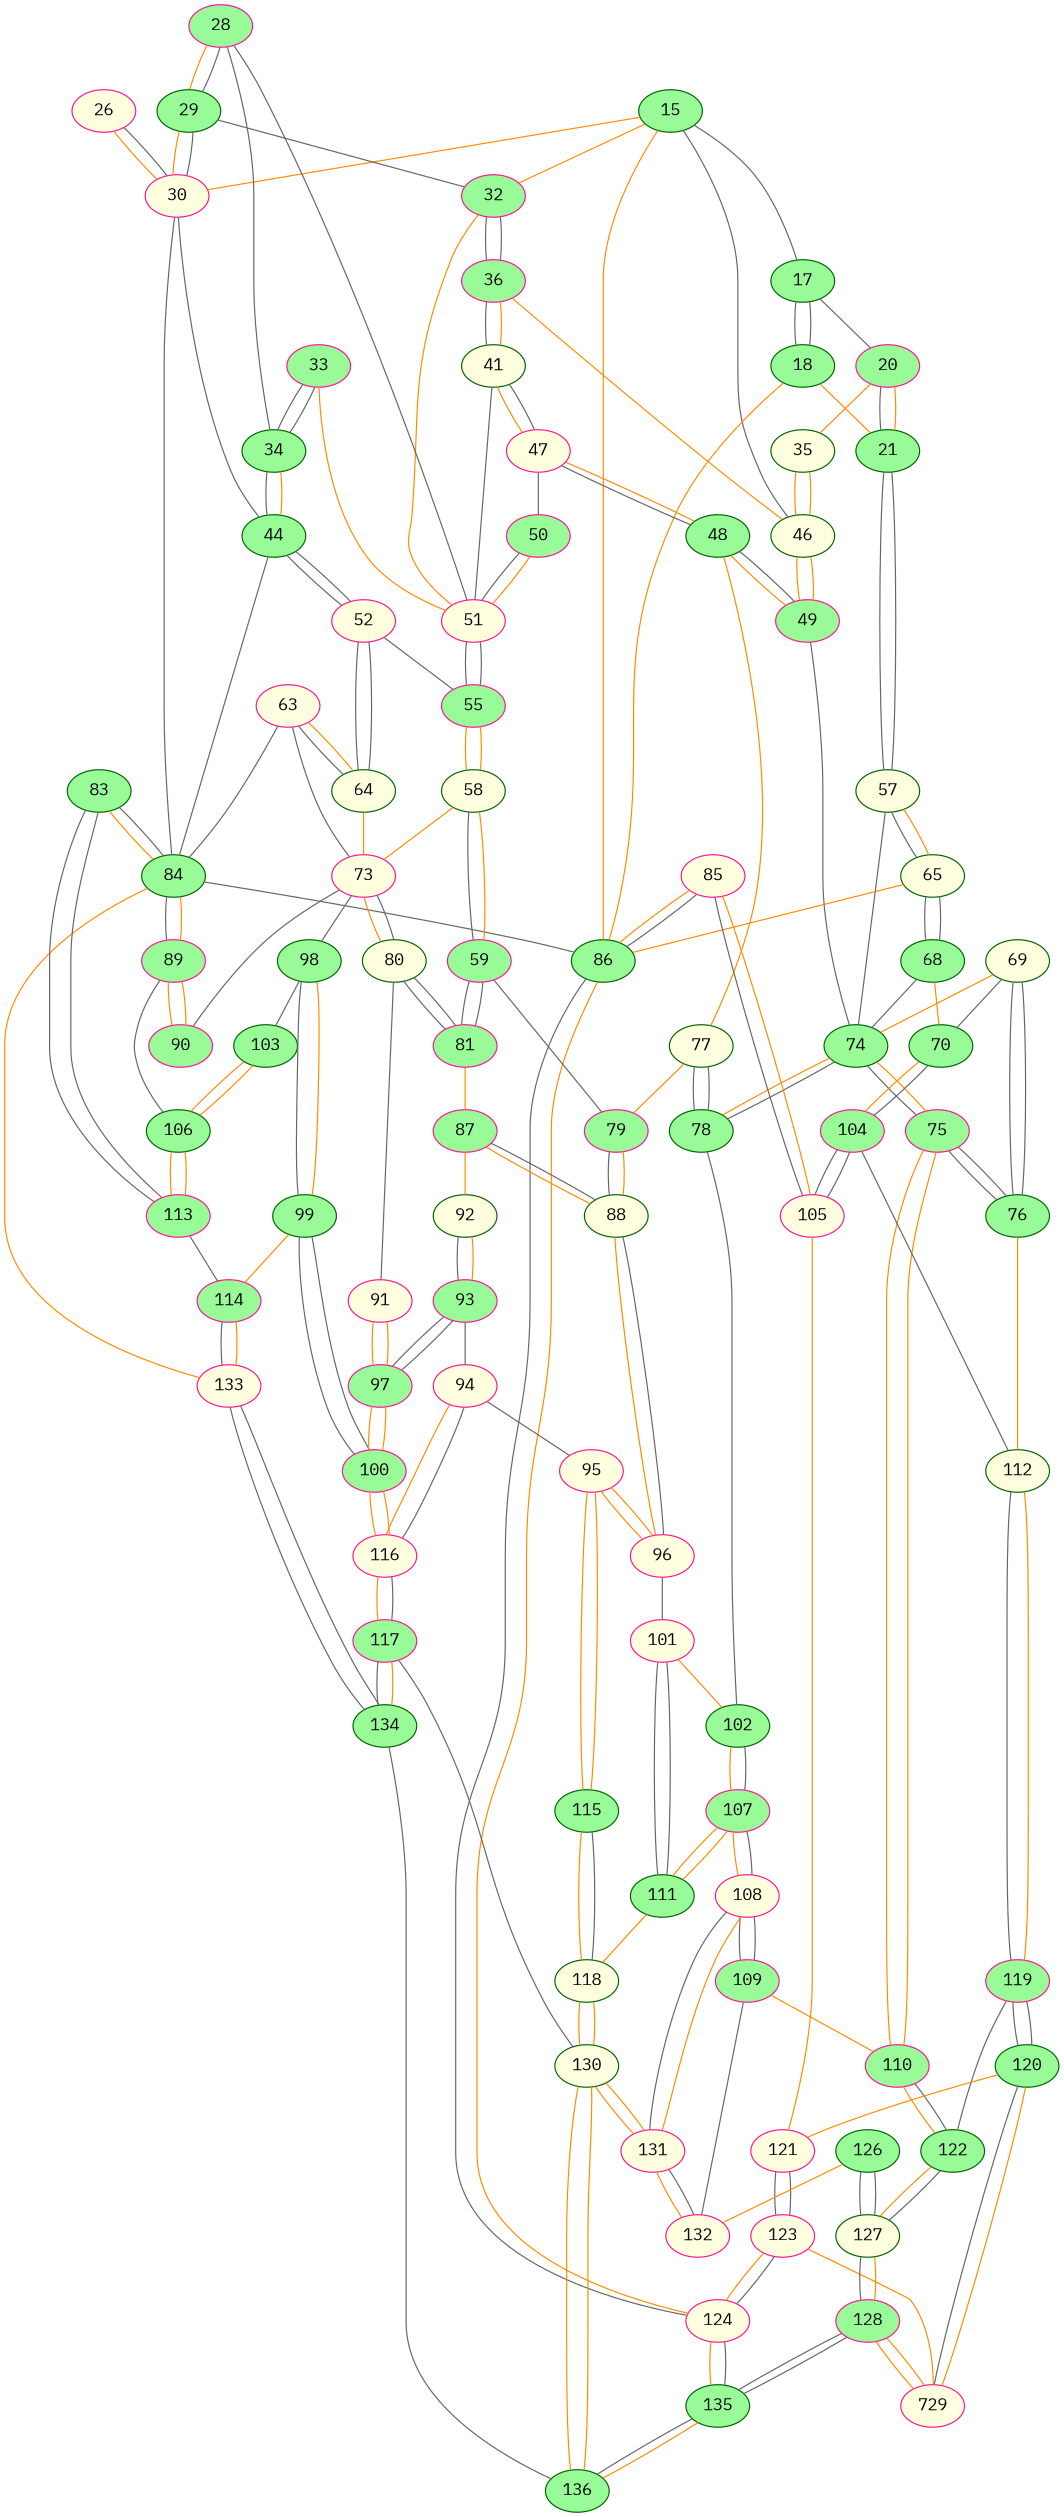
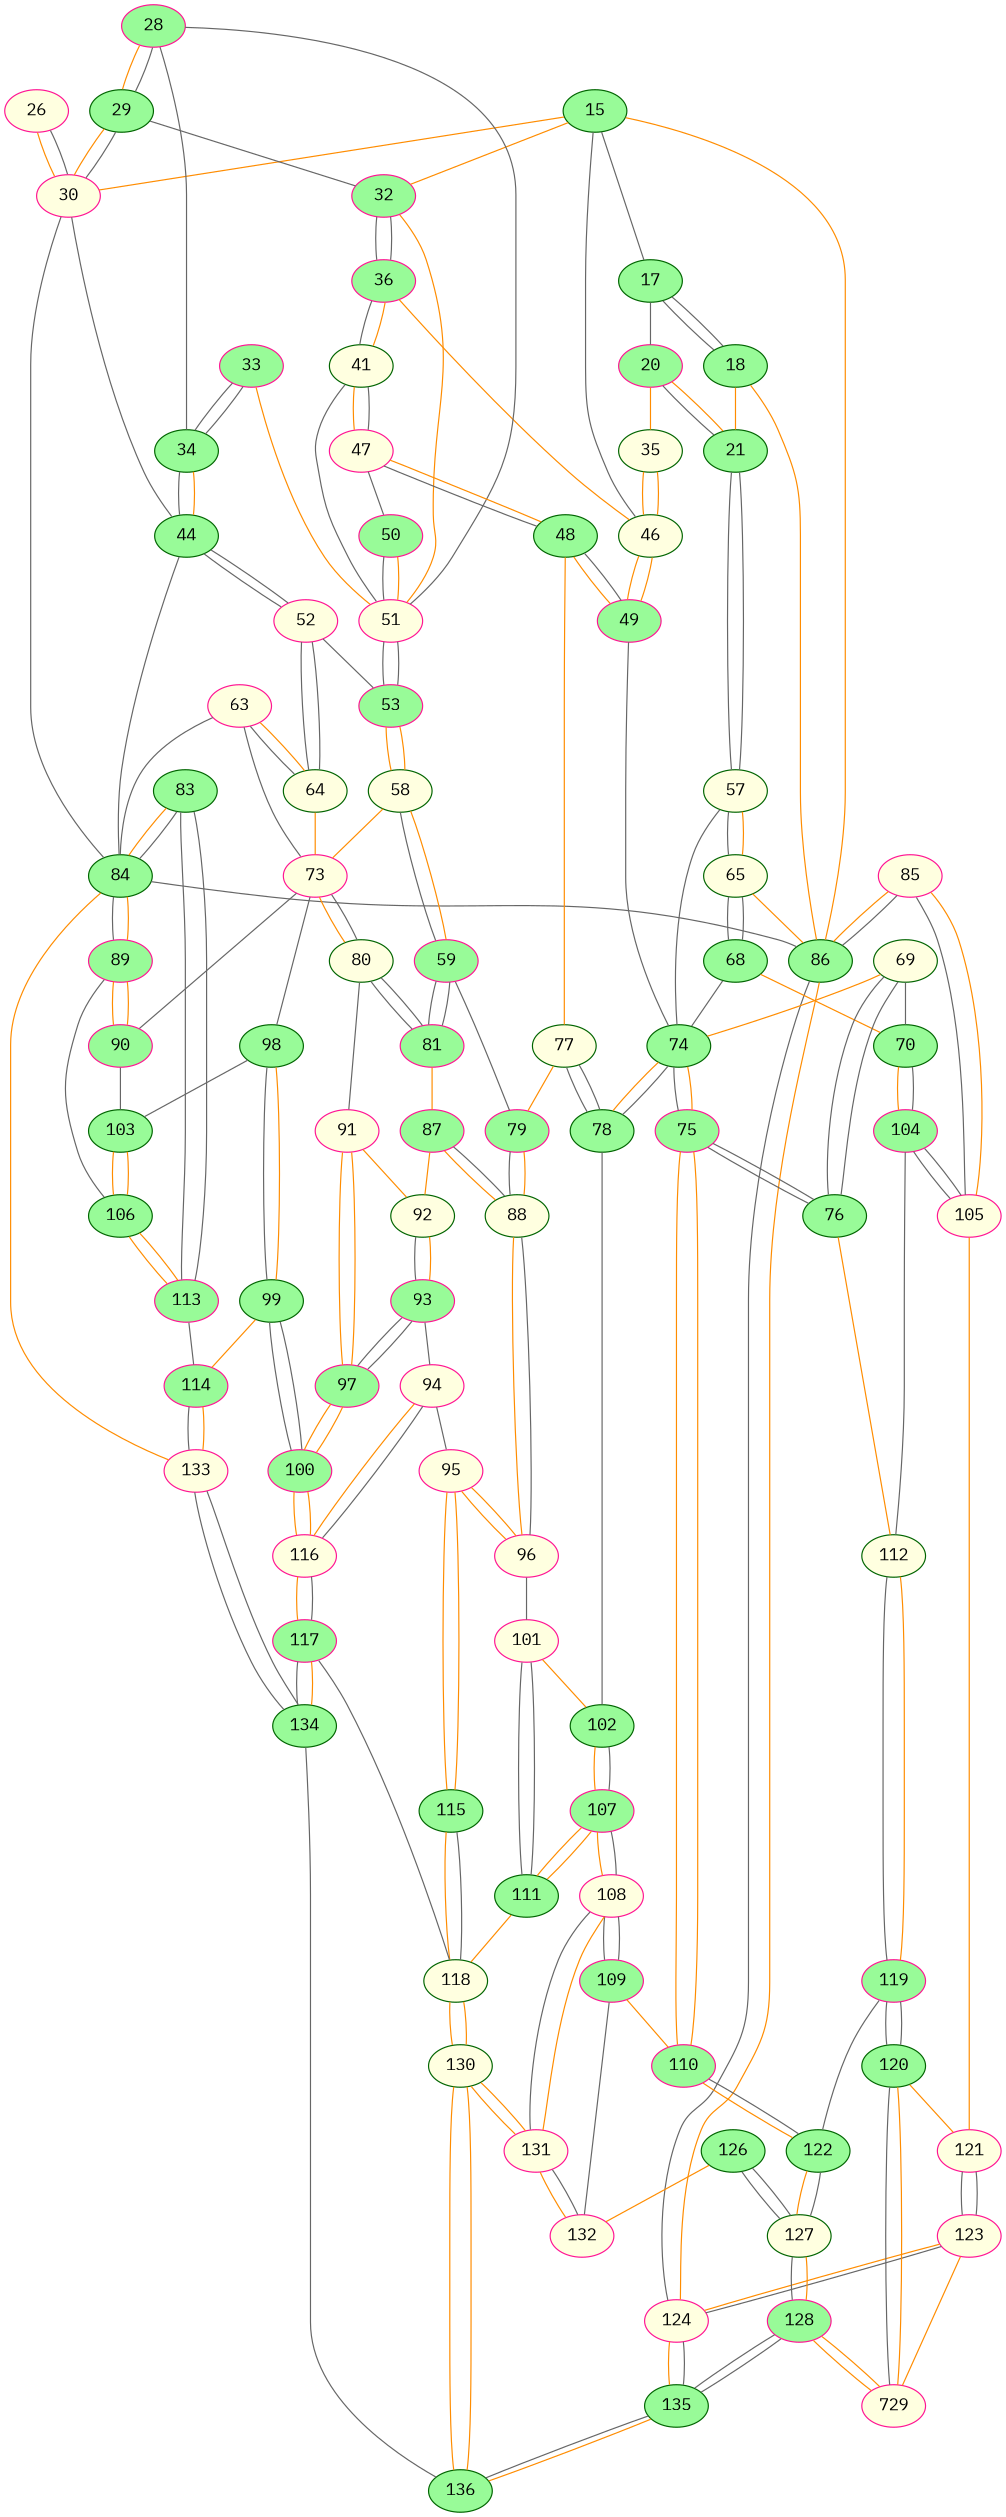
node "55": label "55" -> "53"
edge "90" -- "103": added
edge "91" -- "92": added
edge "117" -- "130": now "117" -- "118"
